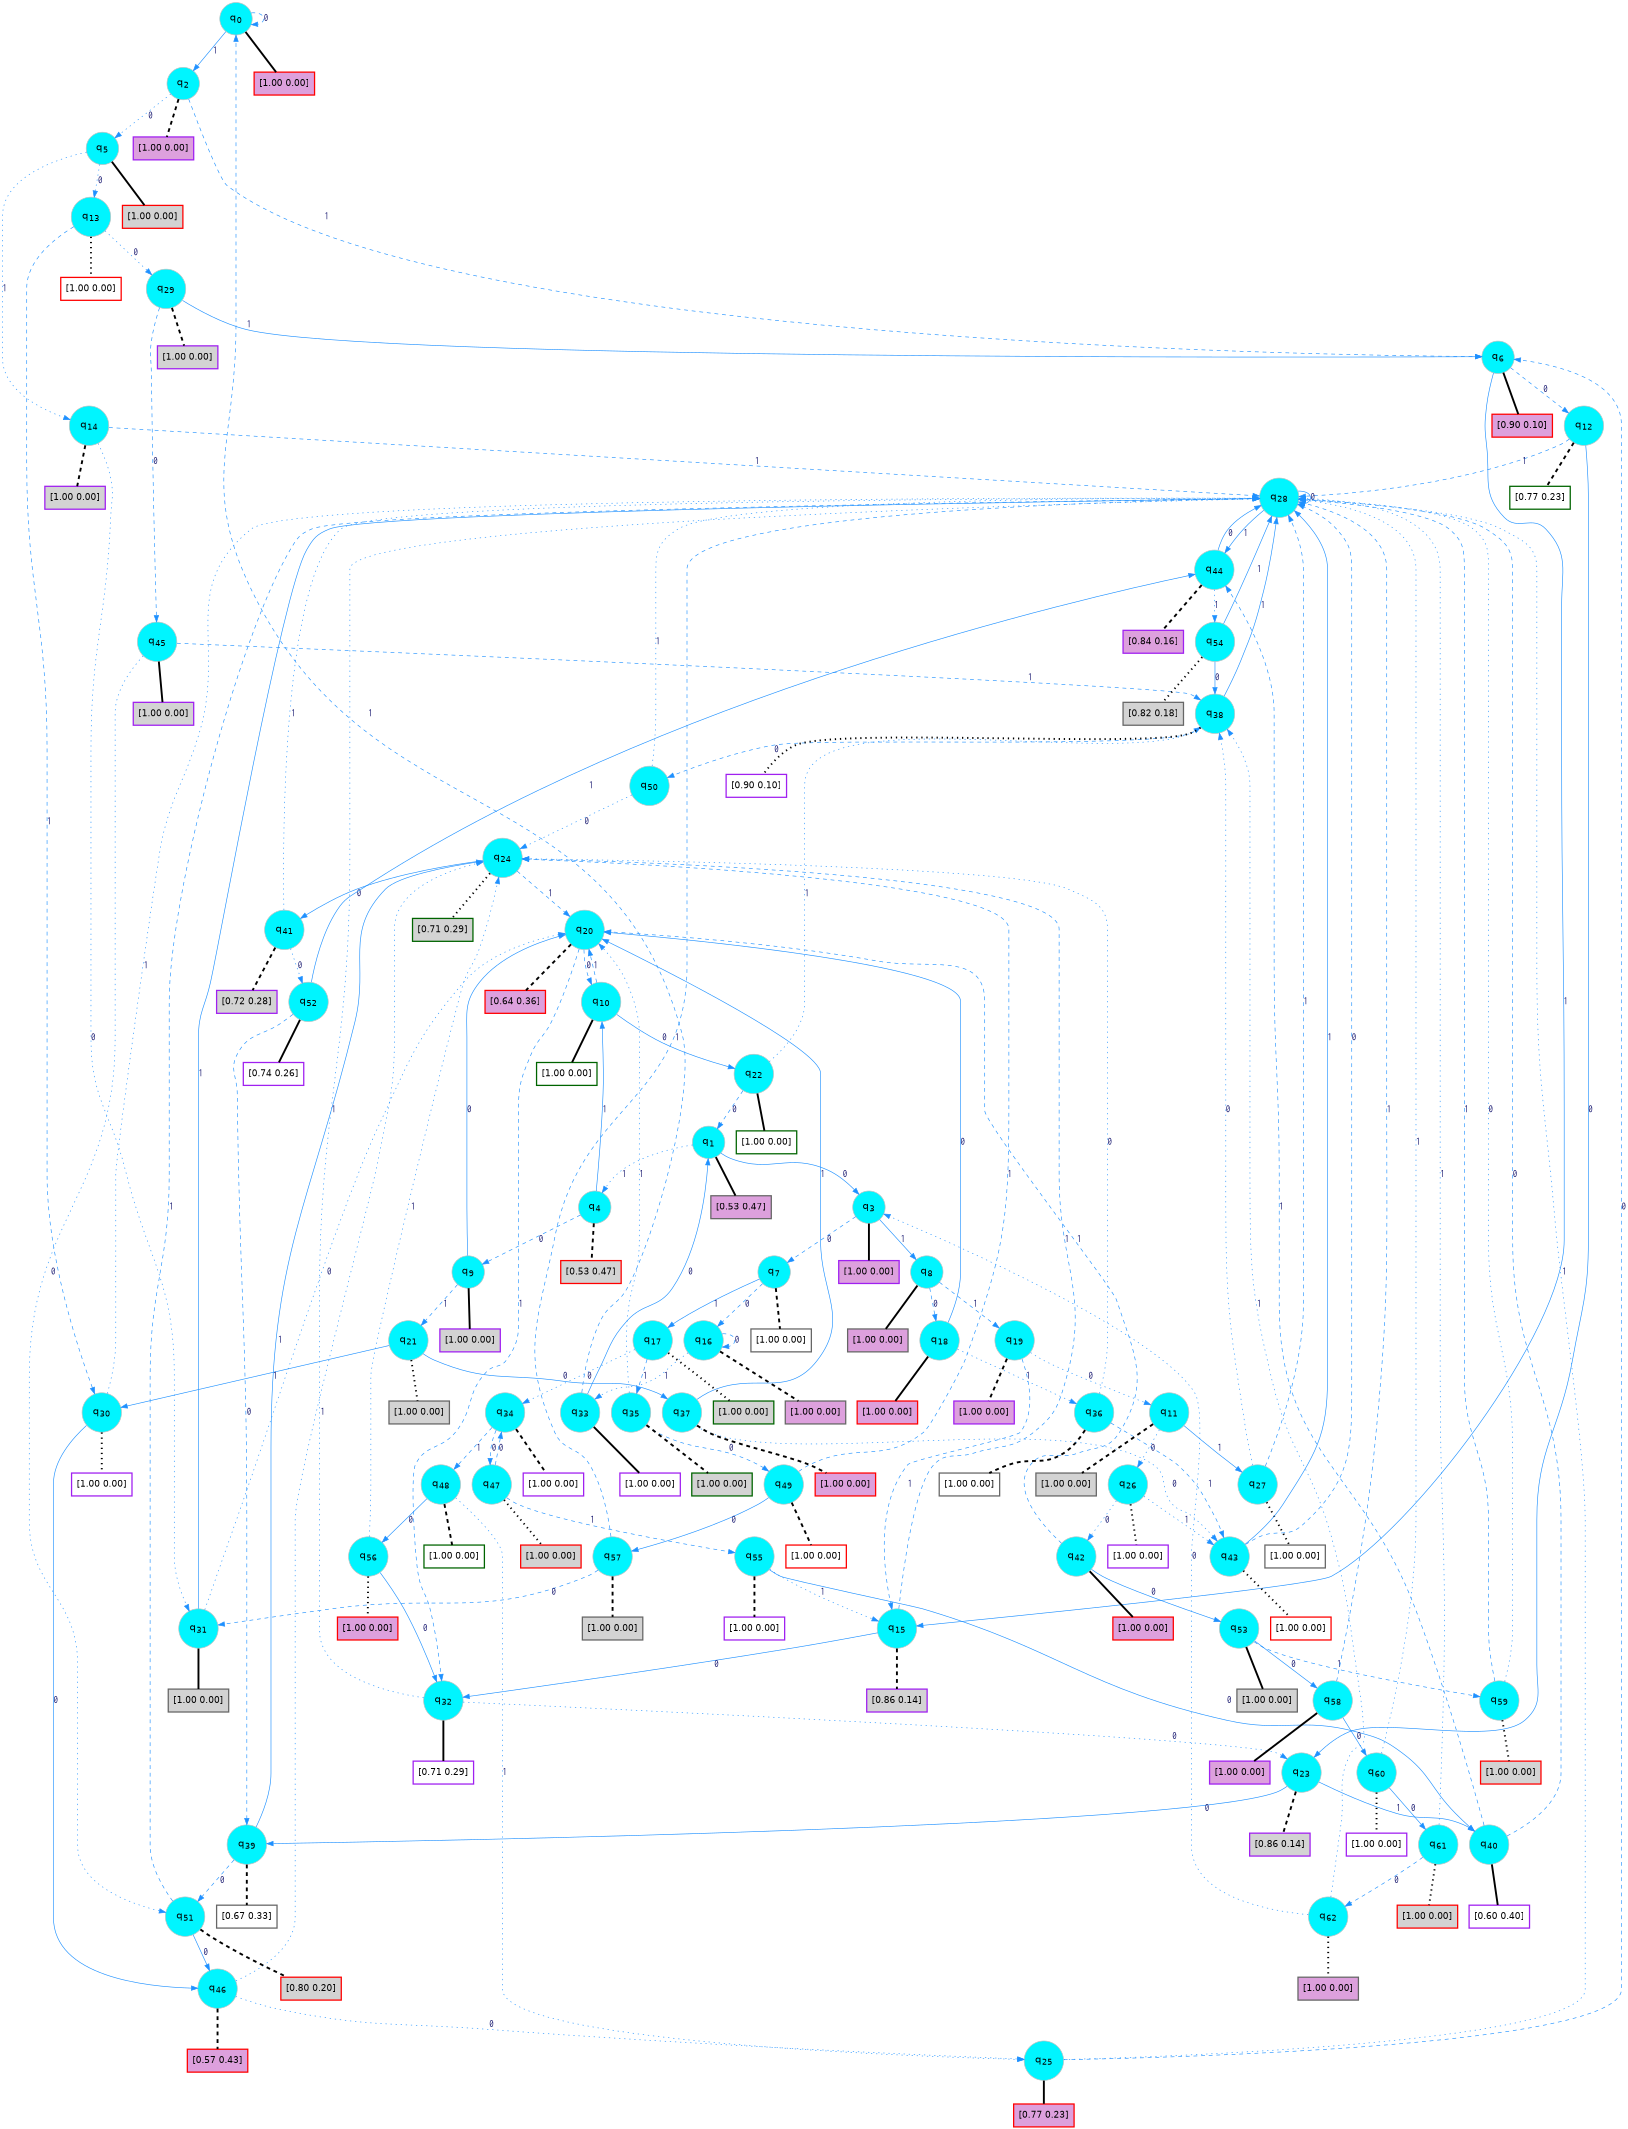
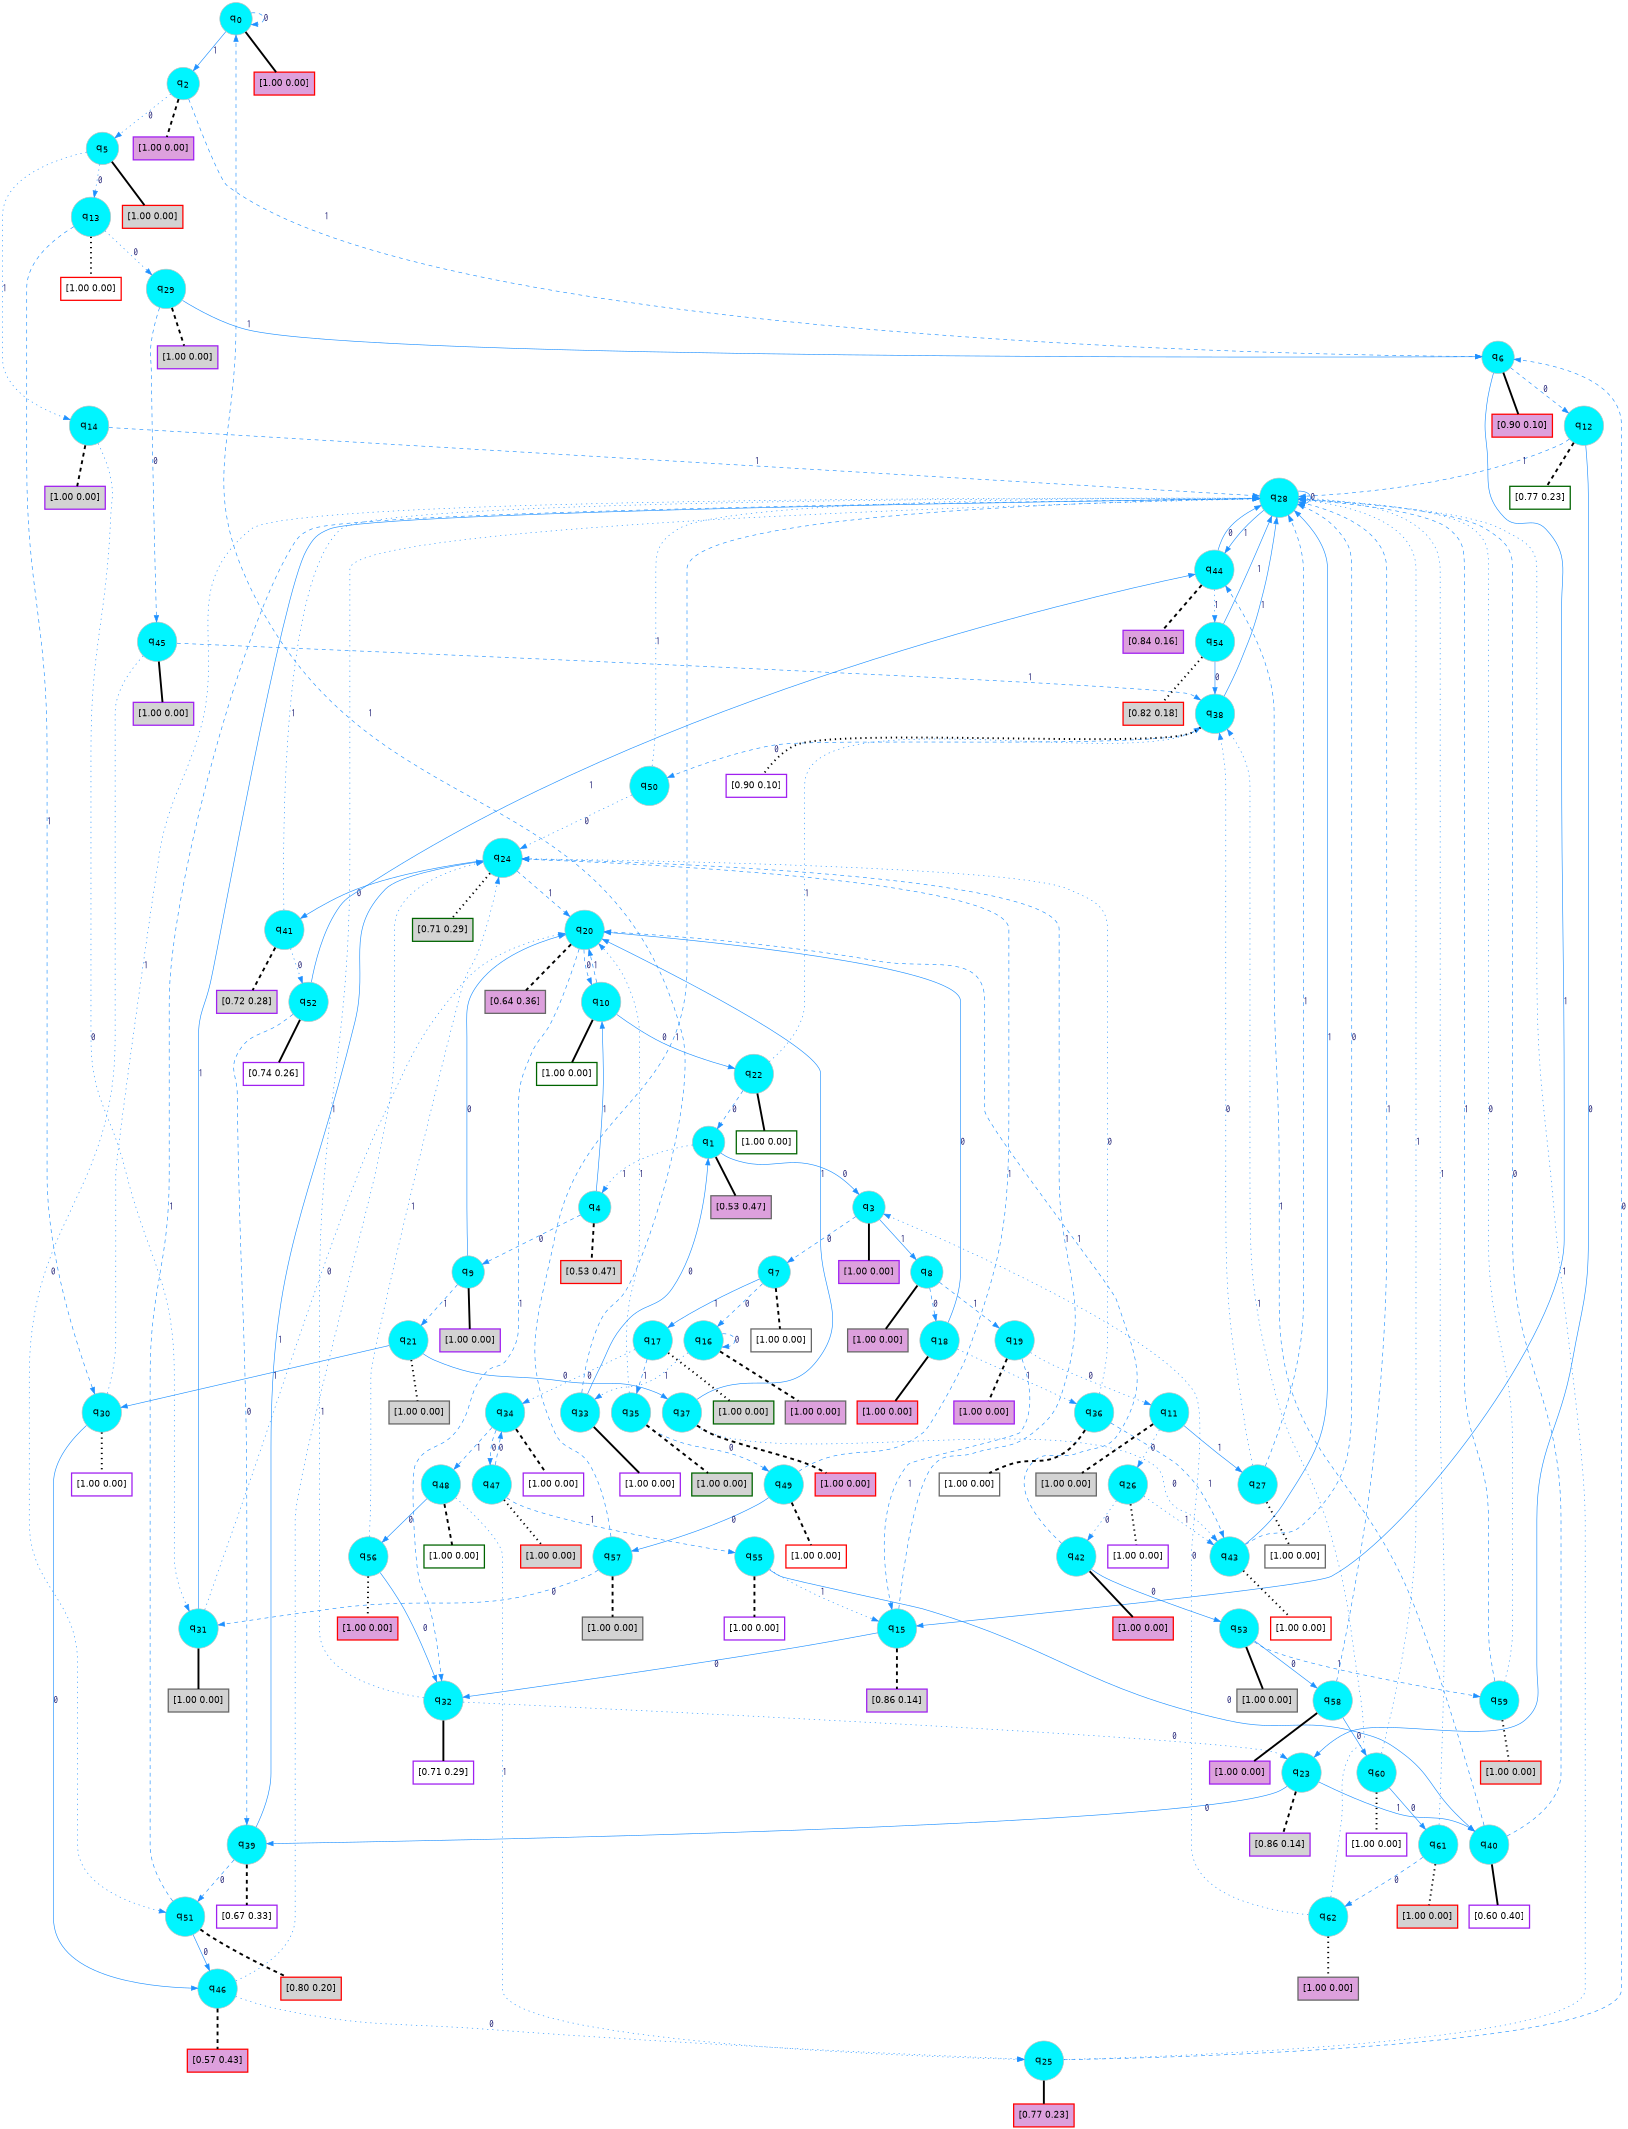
node "[0.82 0.18]": color gray40 -> red
node "[0.64 0.36]": color red -> gray40
node "[0.67 0.33]": color gray40 -> purple
